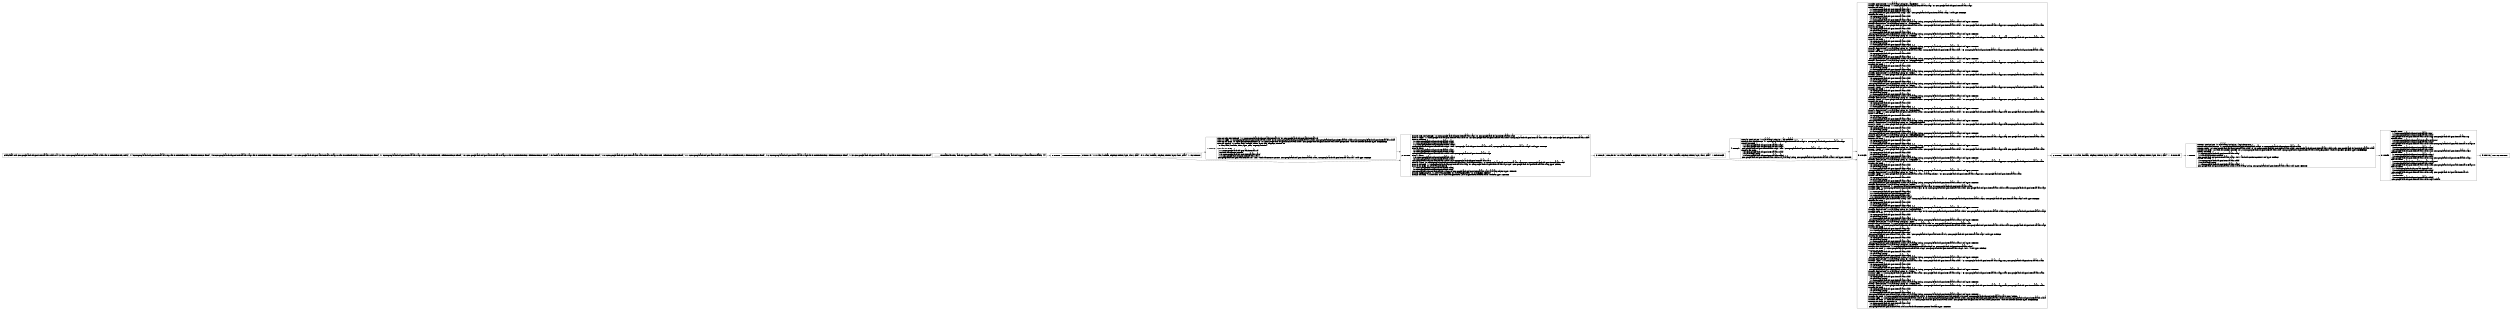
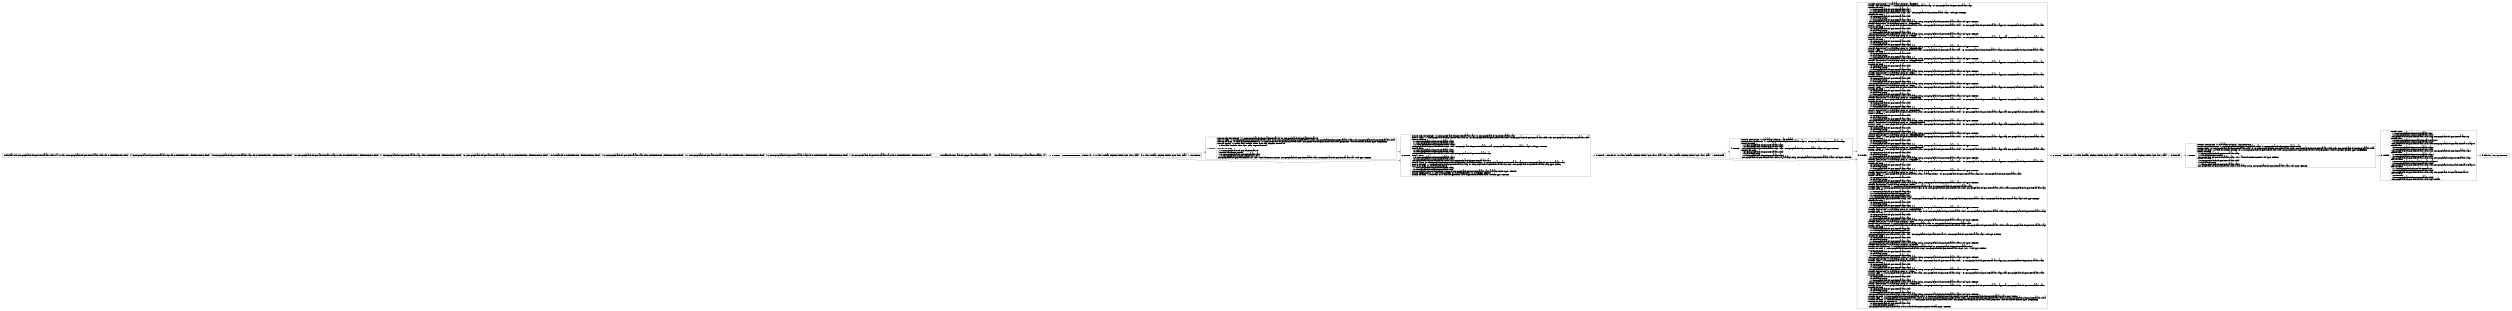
node "5: 0x0035": text "0x0051: INVOKE" -> "0x0351: INVOKE"
